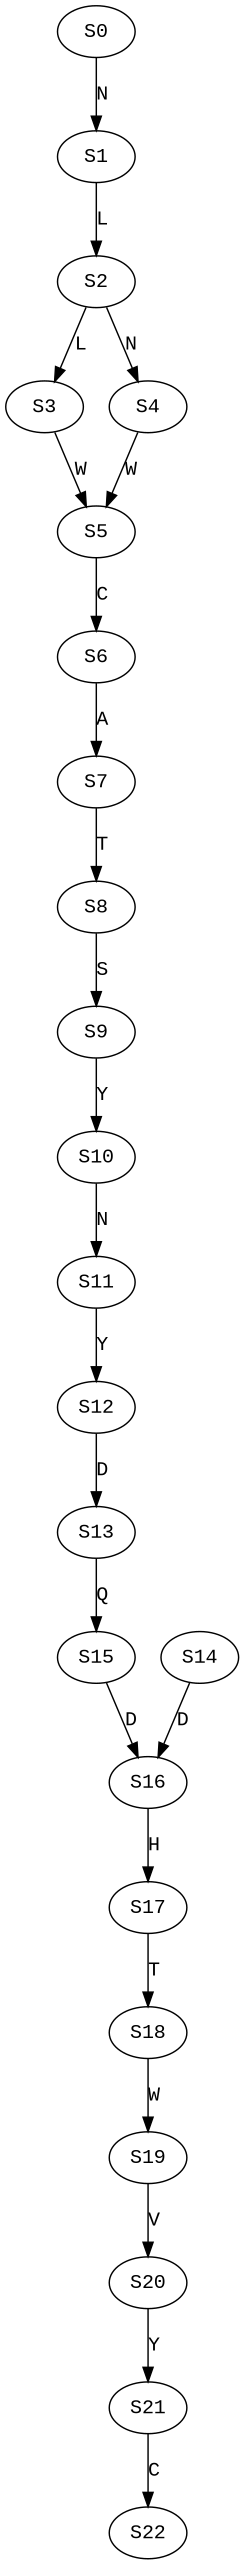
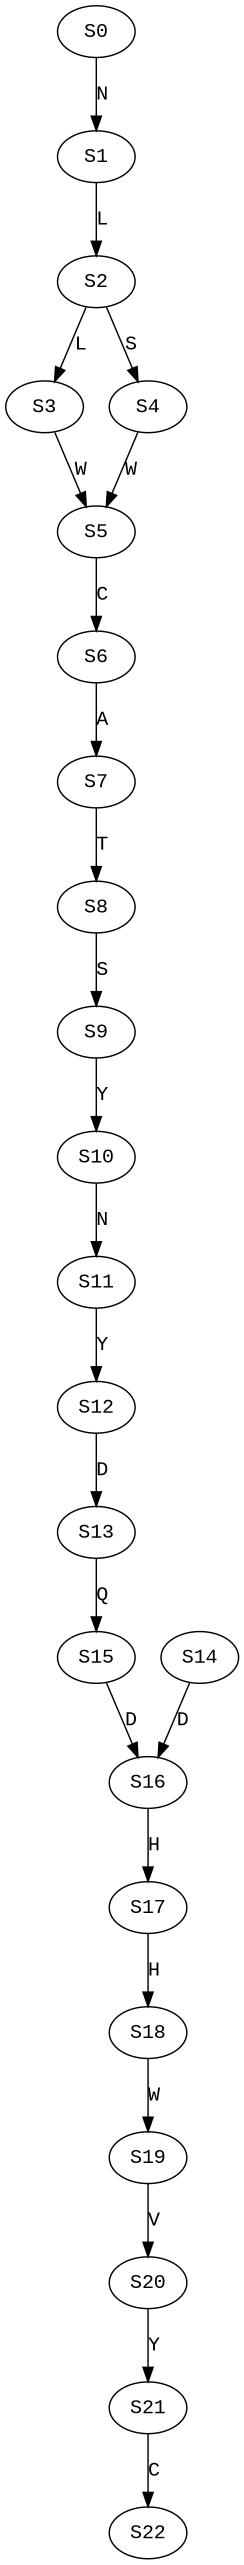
edge "S2" -> "S4": label "N" -> "S"
edge "S17" -> "S18": label "T" -> "H"
